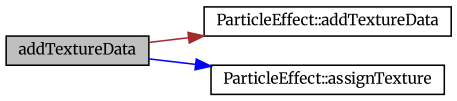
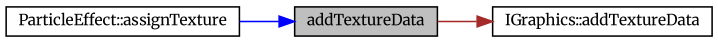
node "ParticleEffect::addTextureData": label "ParticleEffect::addTextureData" -> "IGraphics::addTextureData"
edge "addTextureData" -> "ParticleEffect::assignTexture": reversed
